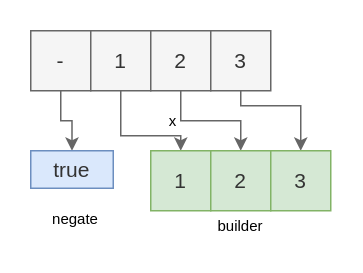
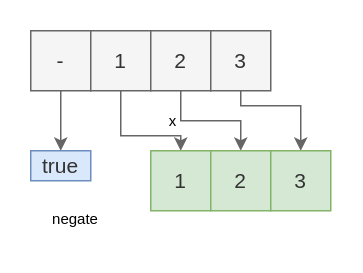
node "true": size 83x38 -> 60x30
node "builder": removed
